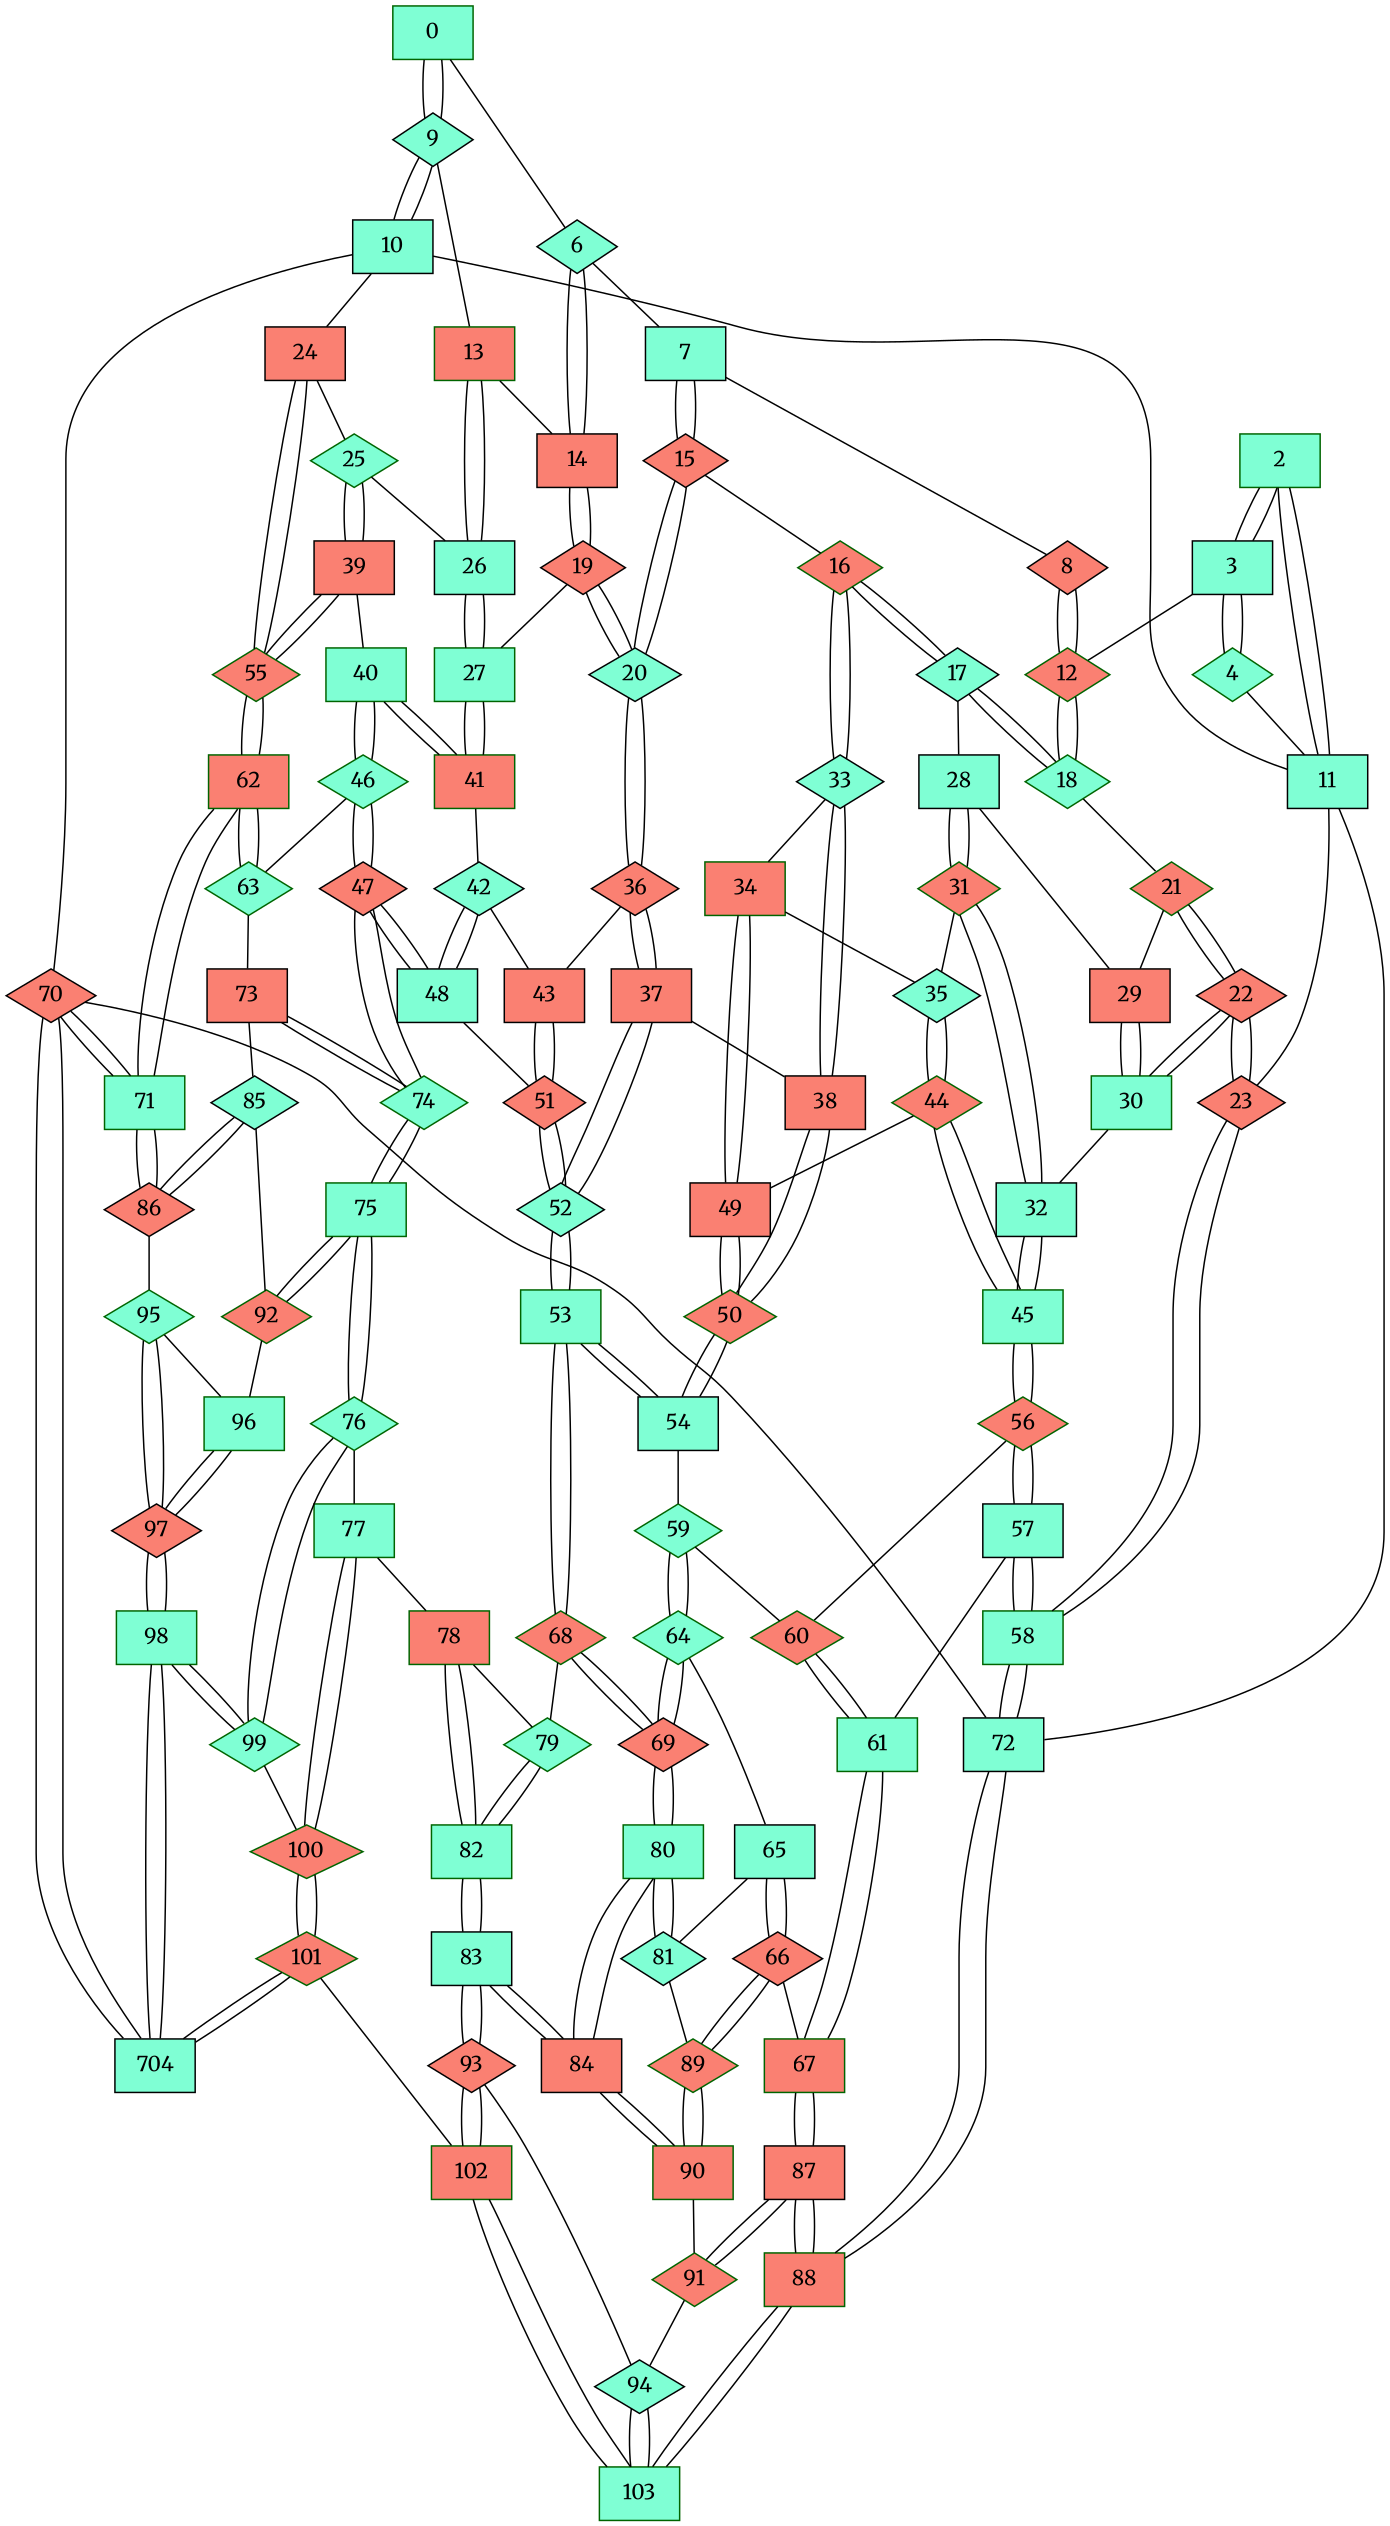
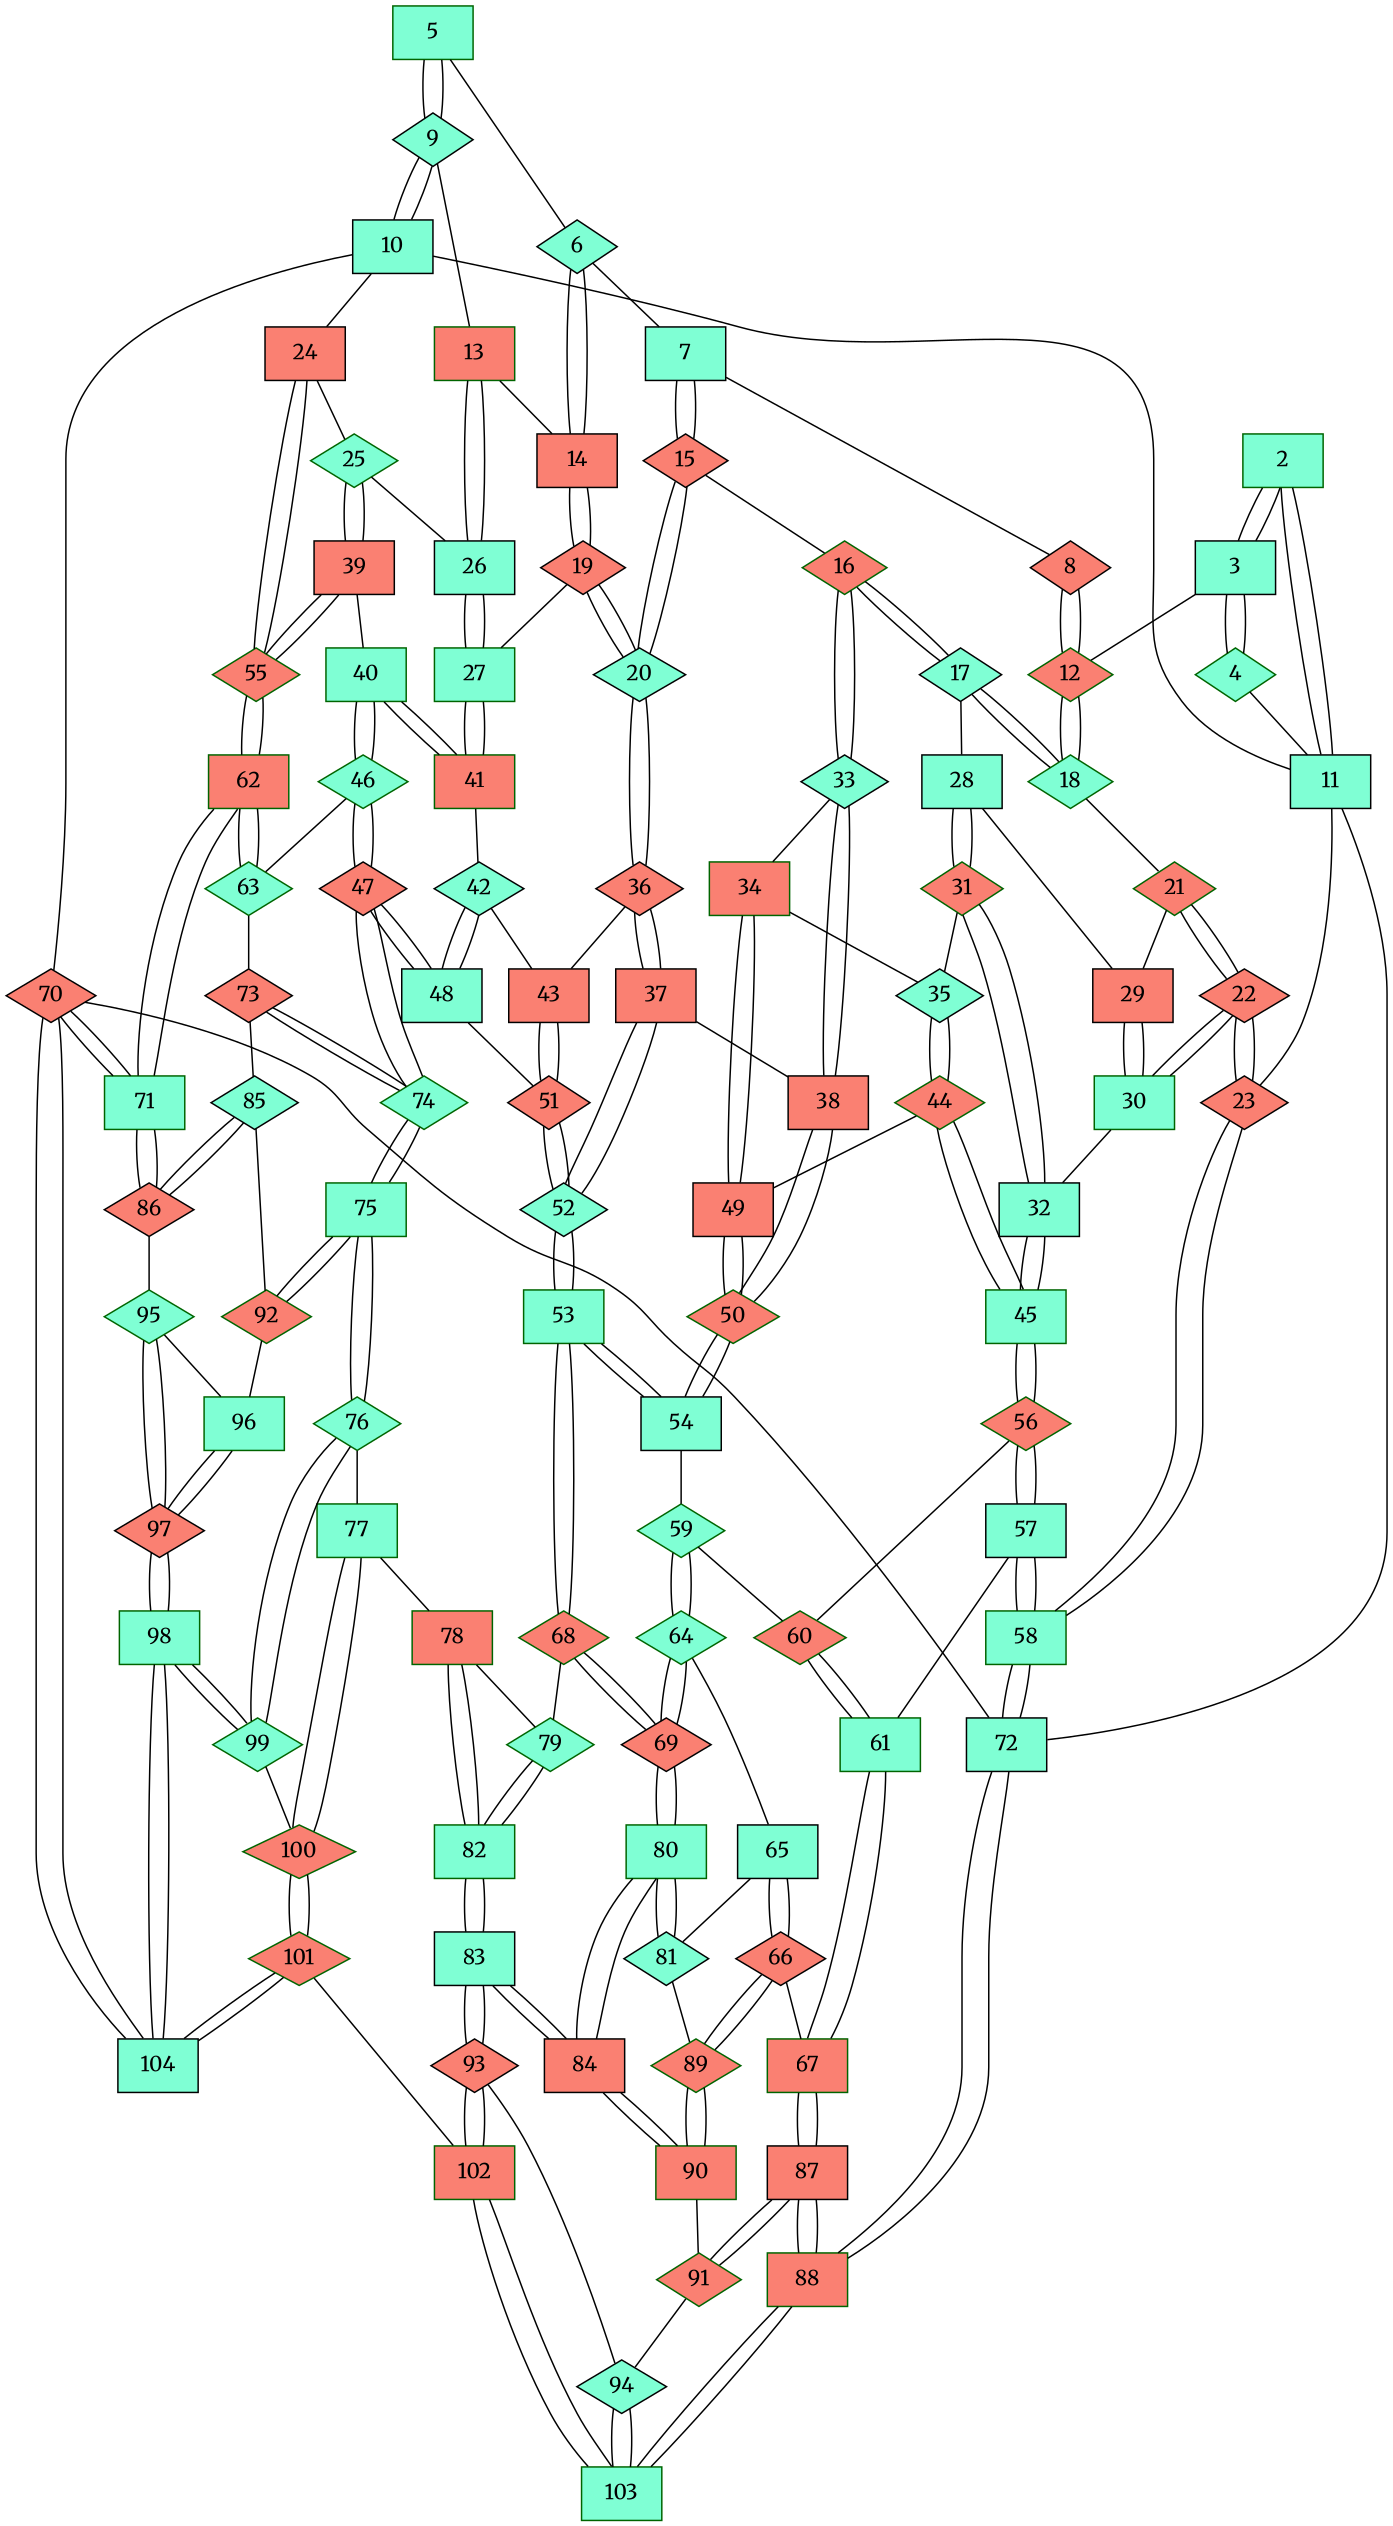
node "0": label "0" -> "5"
node "73": shape box -> diamond
node "704": label "704" -> "104"
